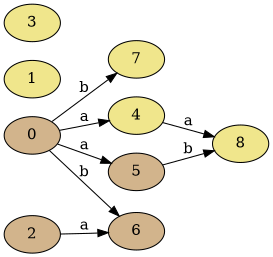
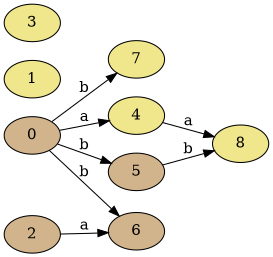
edge "0" -> "5": label "a" -> "b"
